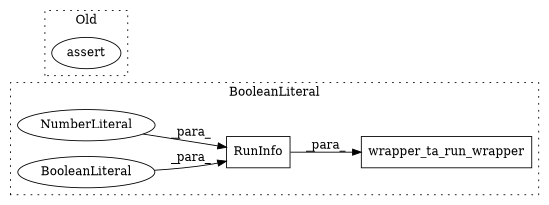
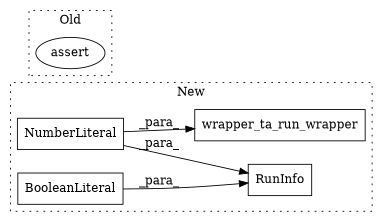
cluster "BooleanLiteral": label "BooleanLiteral" -> "New"
node "NumberLiteral": shape ellipse -> box
edge "RunInfo" -> "wrapper_ta_run_wrapper": now "NumberLiteral" -> "wrapper_ta_run_wrapper"
node "BooleanLiteral": shape ellipse -> box
